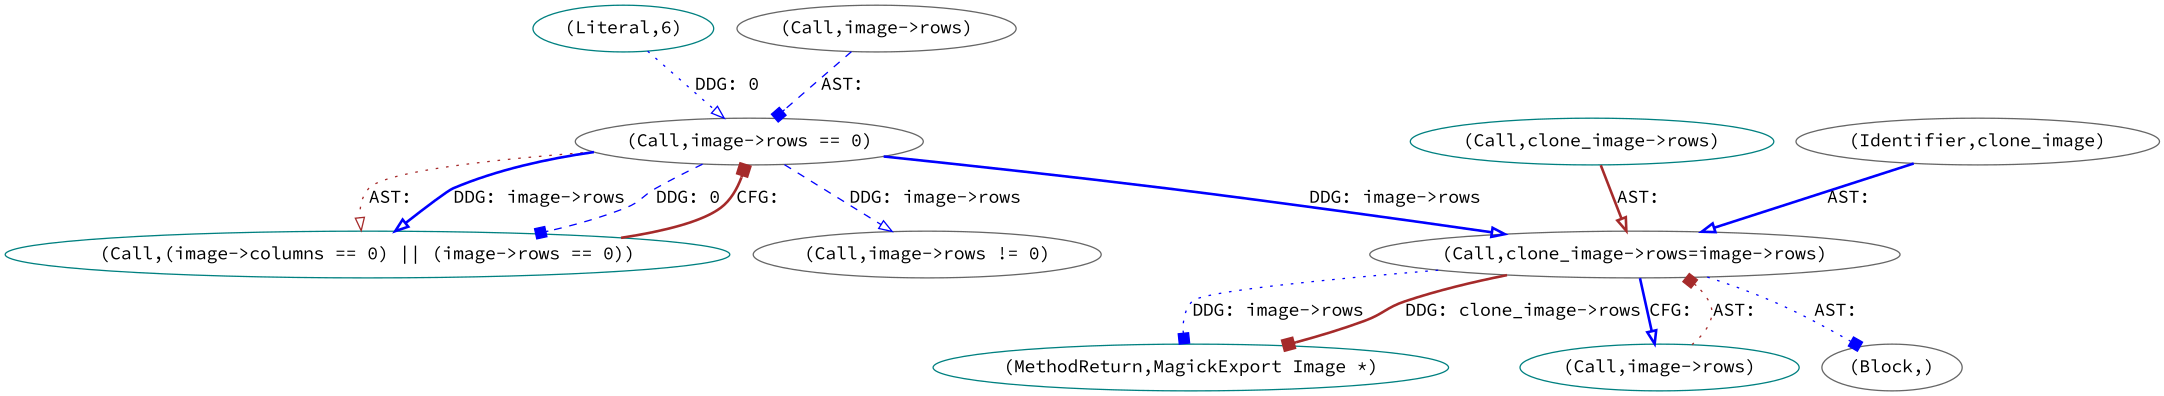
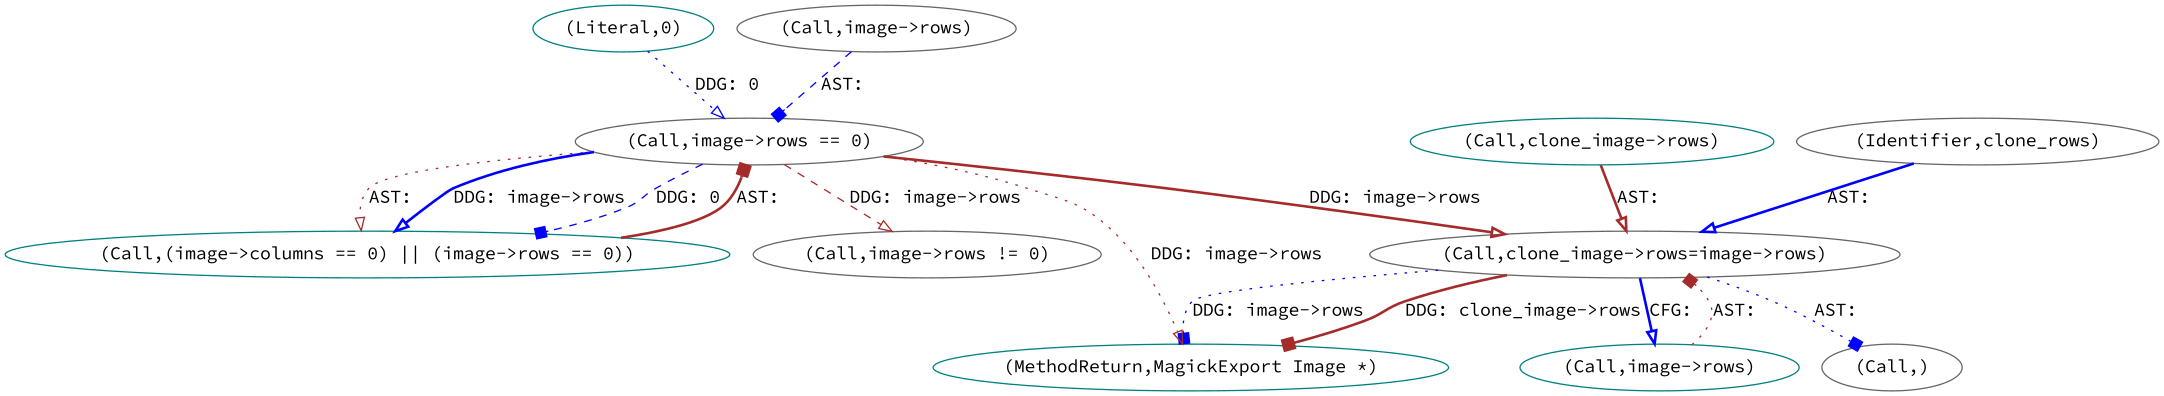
node "(Literal,6)": label "(Literal,6)" -> "(Literal,0)"
node "(Identifier,clone_image)": label "(Identifier,clone_image)" -> "(Identifier,clone_rows)"
edge "(Call,image->rows == 0)" -> "(Call,clone_image->rows=image->rows)": color blue -> brown
edge "(Call,image->rows == 0)" -> "(Call,image->rows != 0)": color blue -> brown
edge "(Call,(image->columns == 0) || (image->rows == 0))" -> "(Call,image->rows == 0)": label "CFG: " -> "AST: "
edge "(Call,image->rows == 0)" -> "(MethodReturn,MagickExport Image *)": added, label "DDG: image->rows"
node "(Block,)": label "(Block,)" -> "(Call,)"
